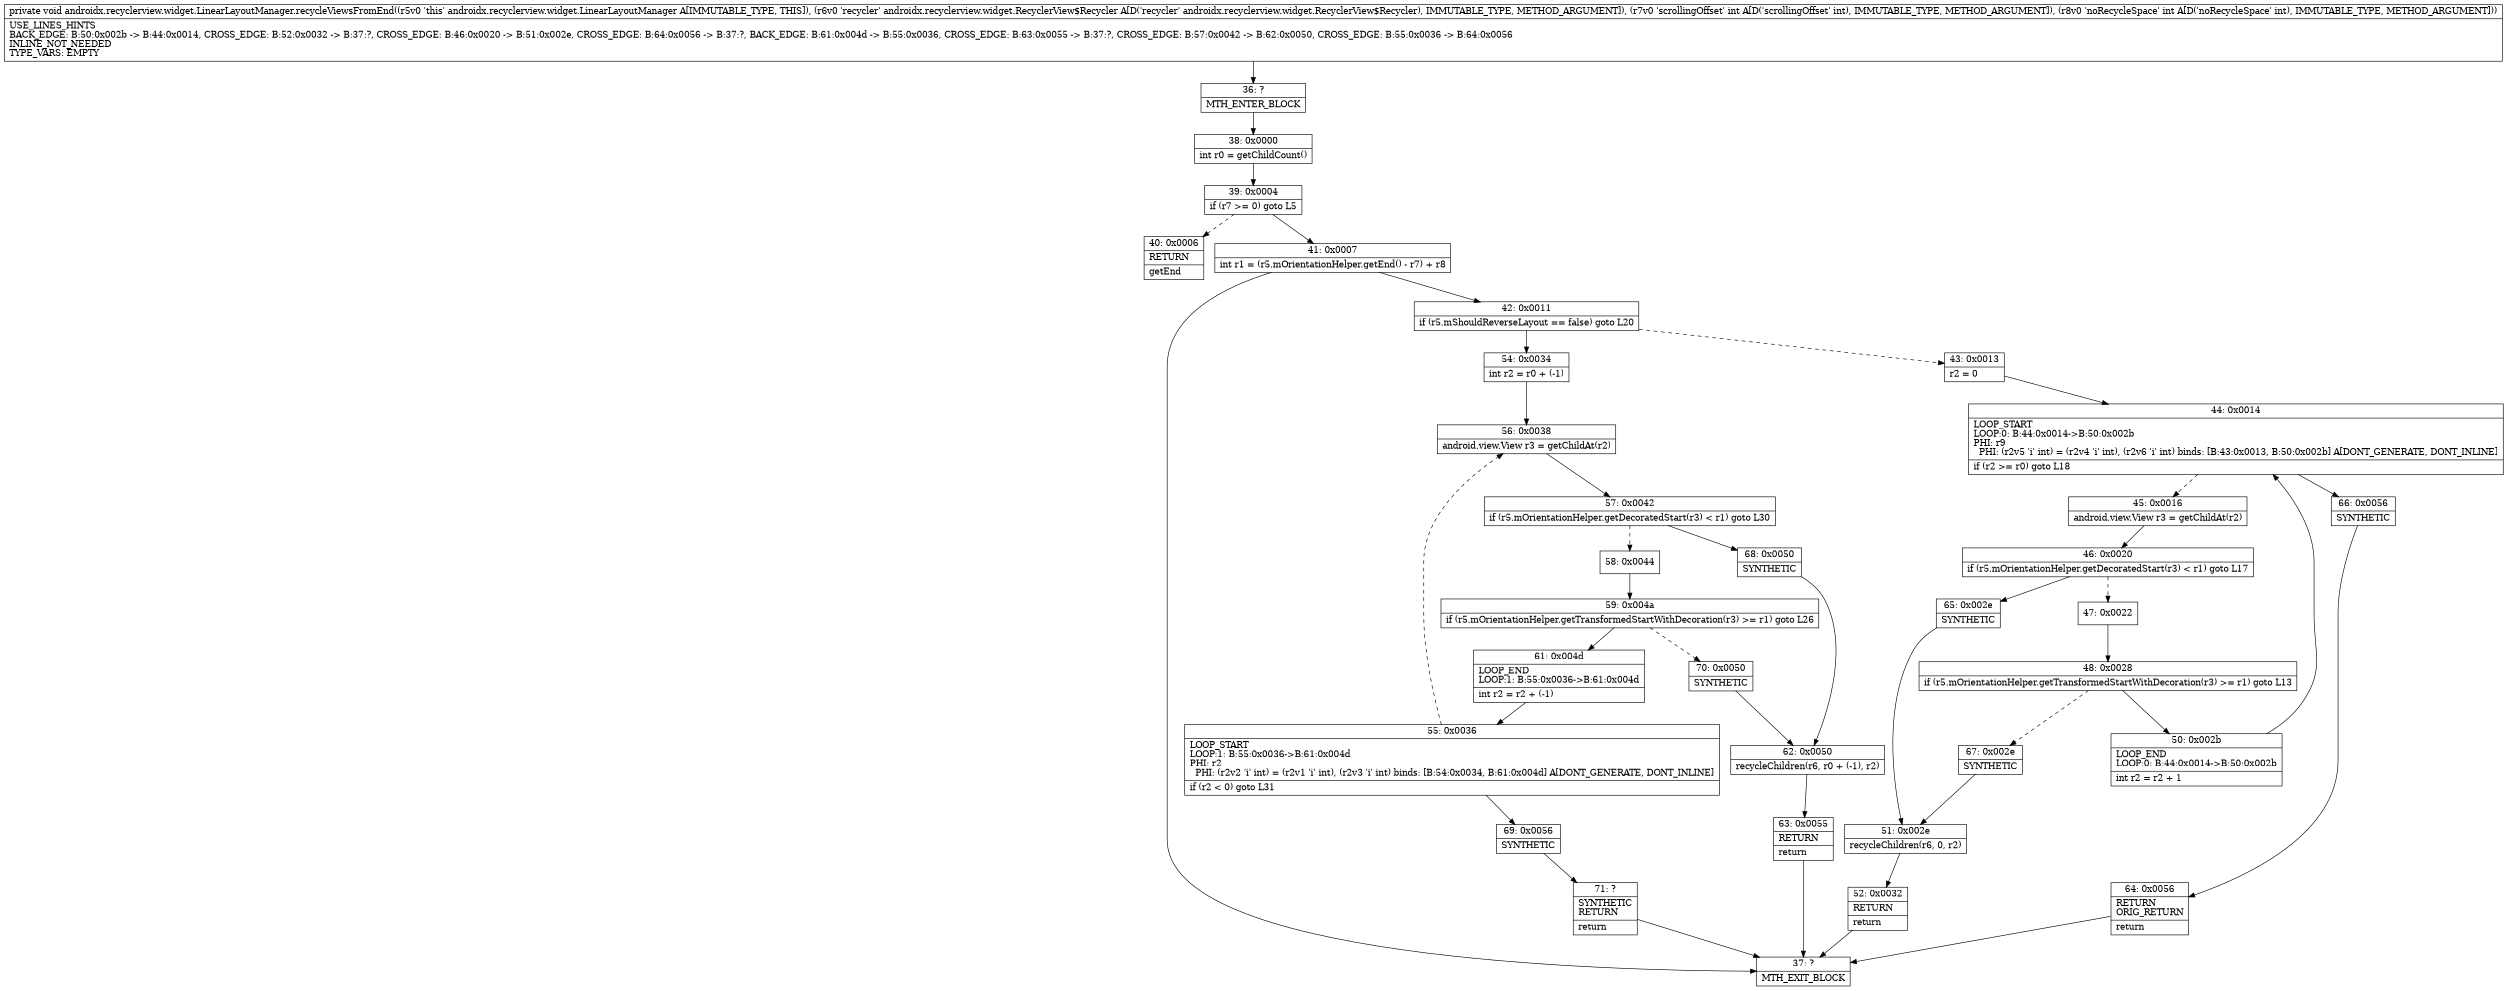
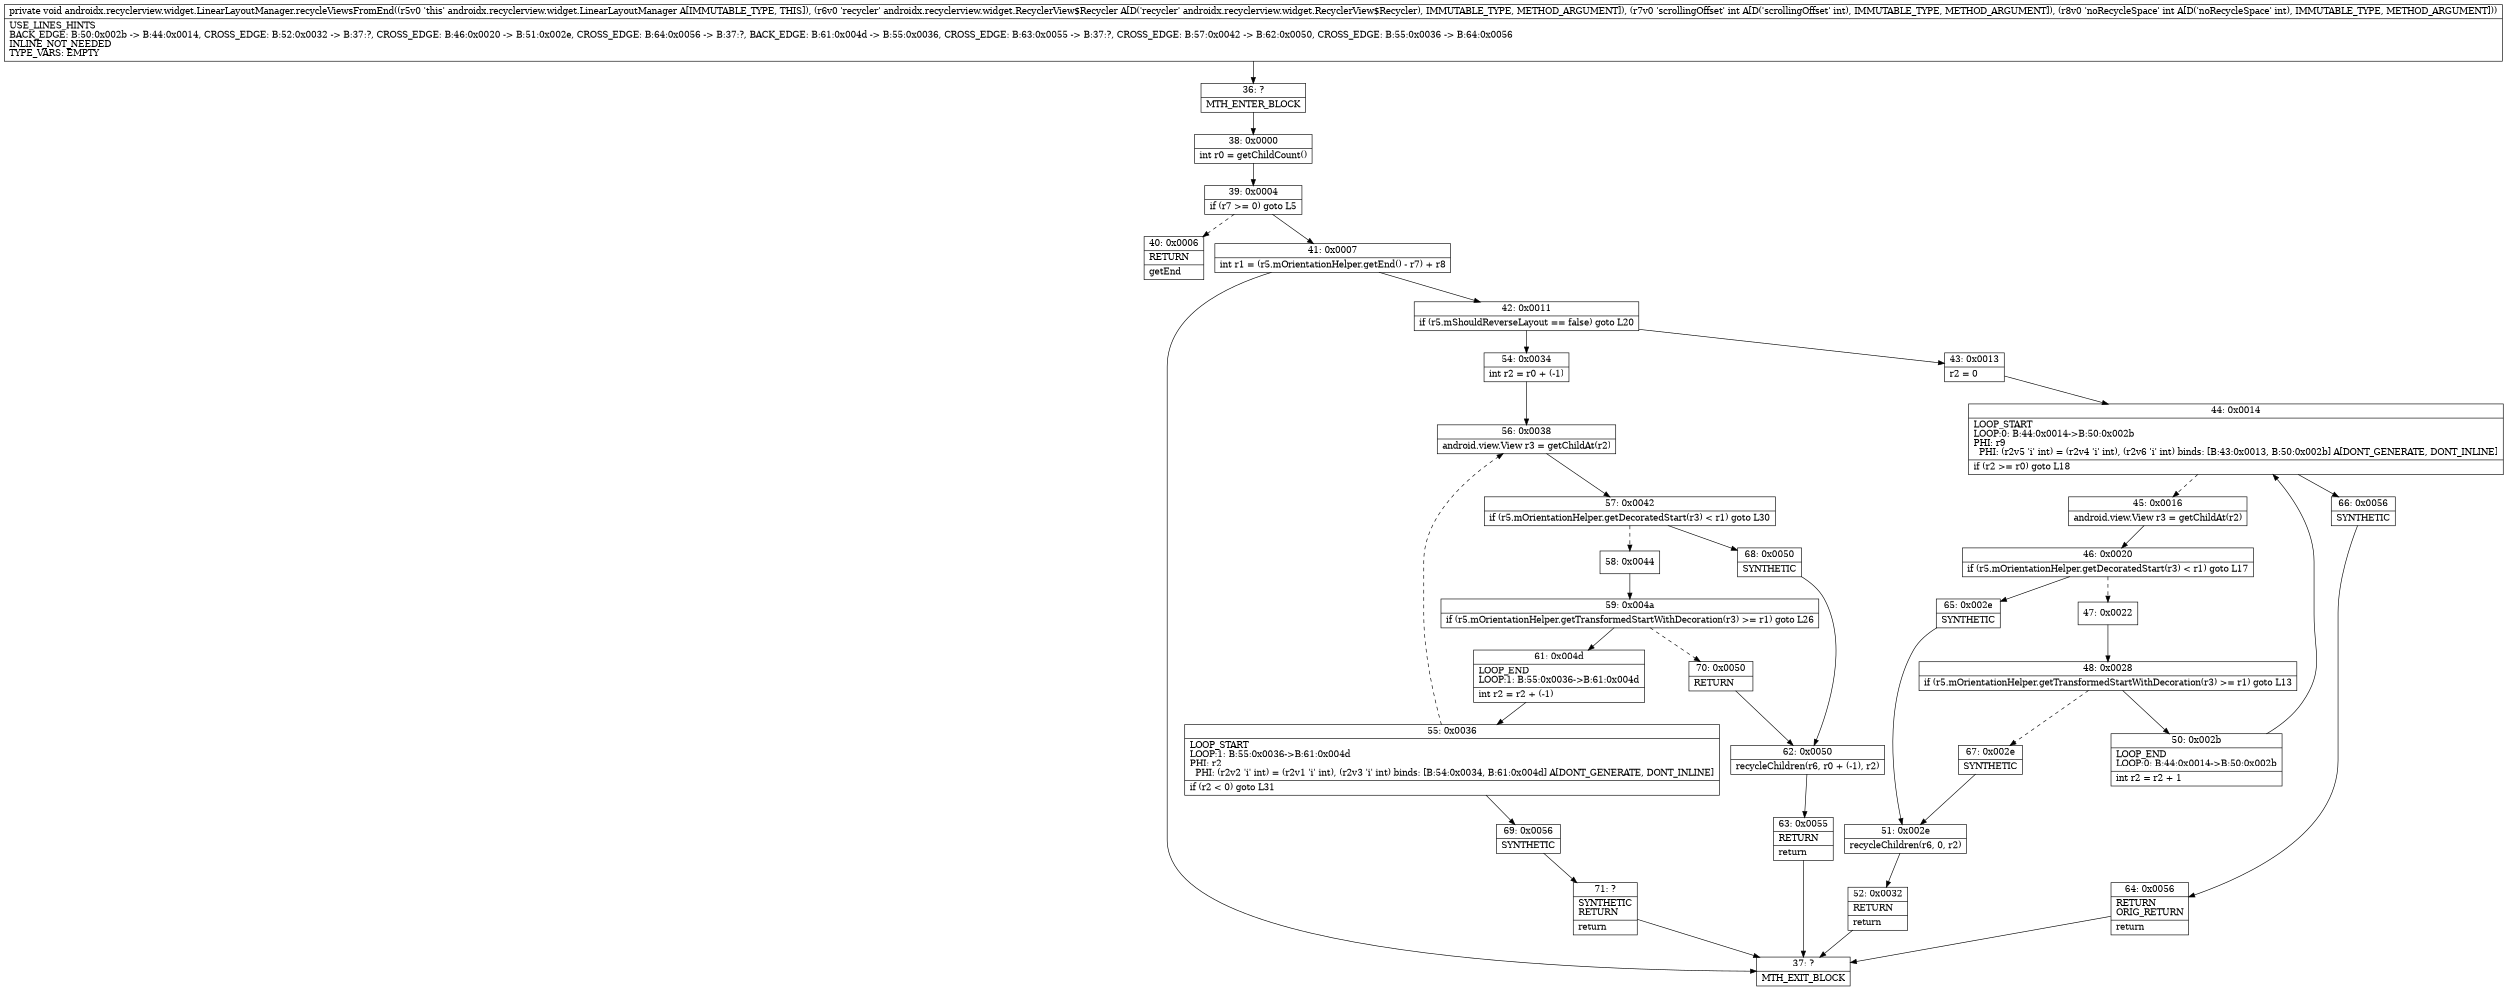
edge "42: 0x0011" -> "43: 0x0013": style dashed -> solid
node "70: 0x0050": text "SYNTHETIC" -> "RETURN"
